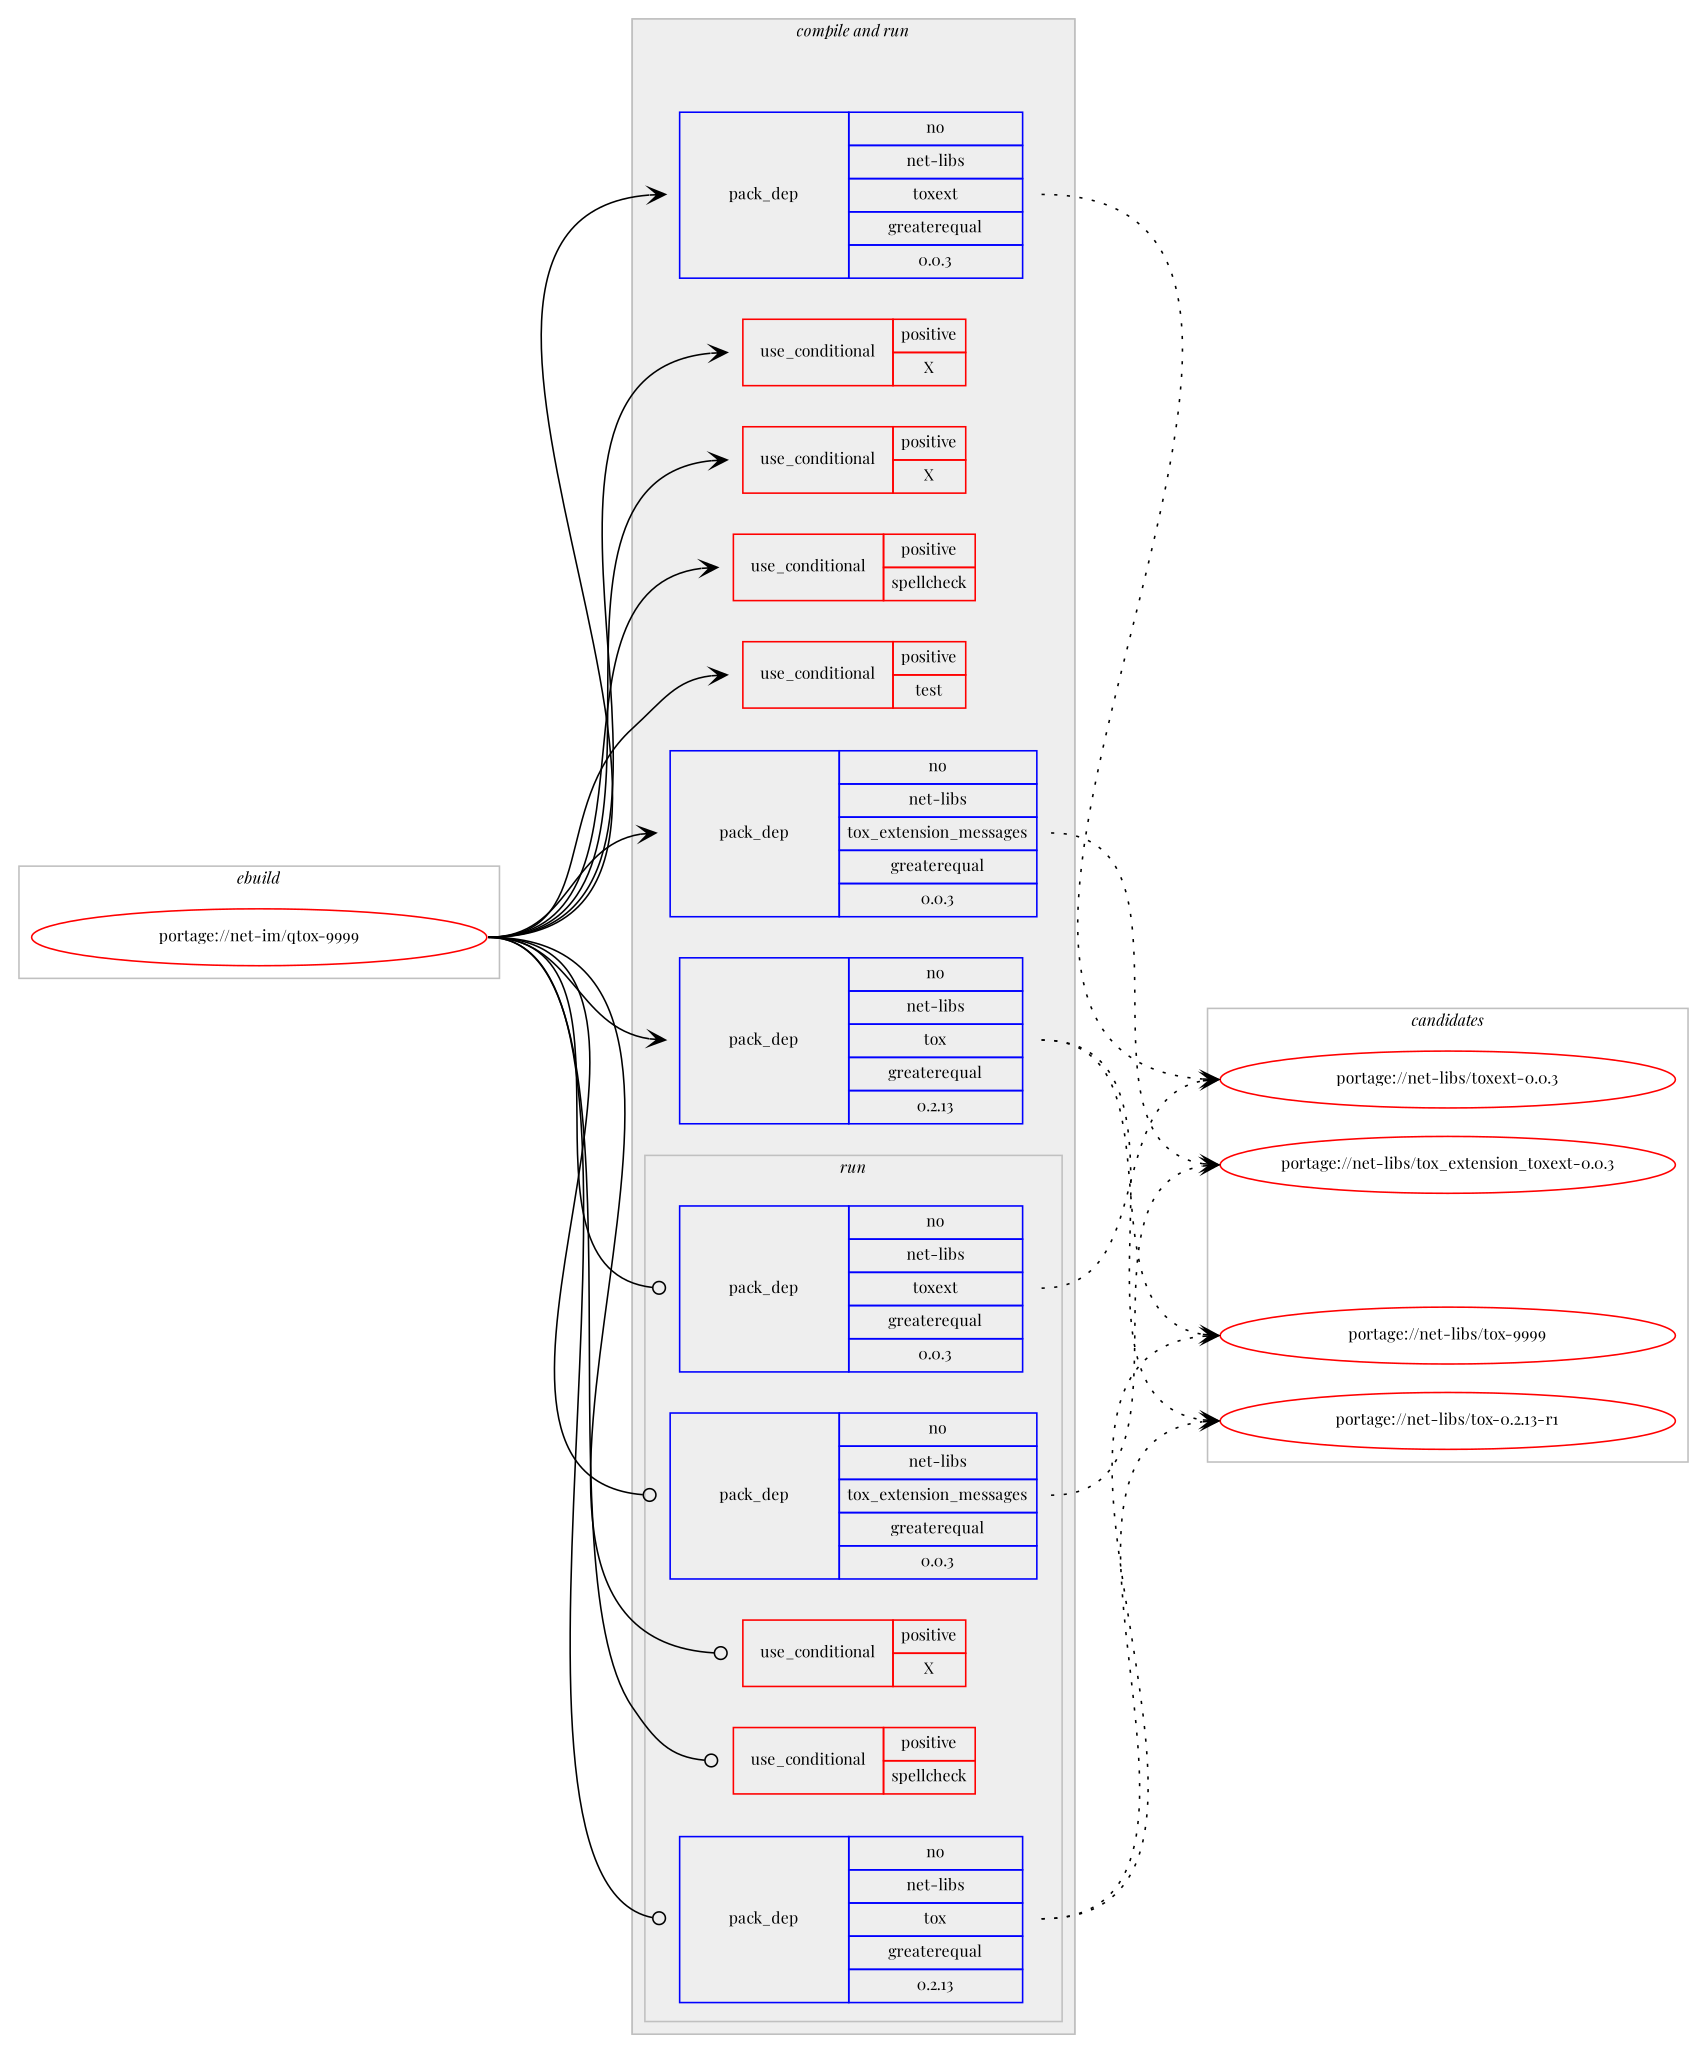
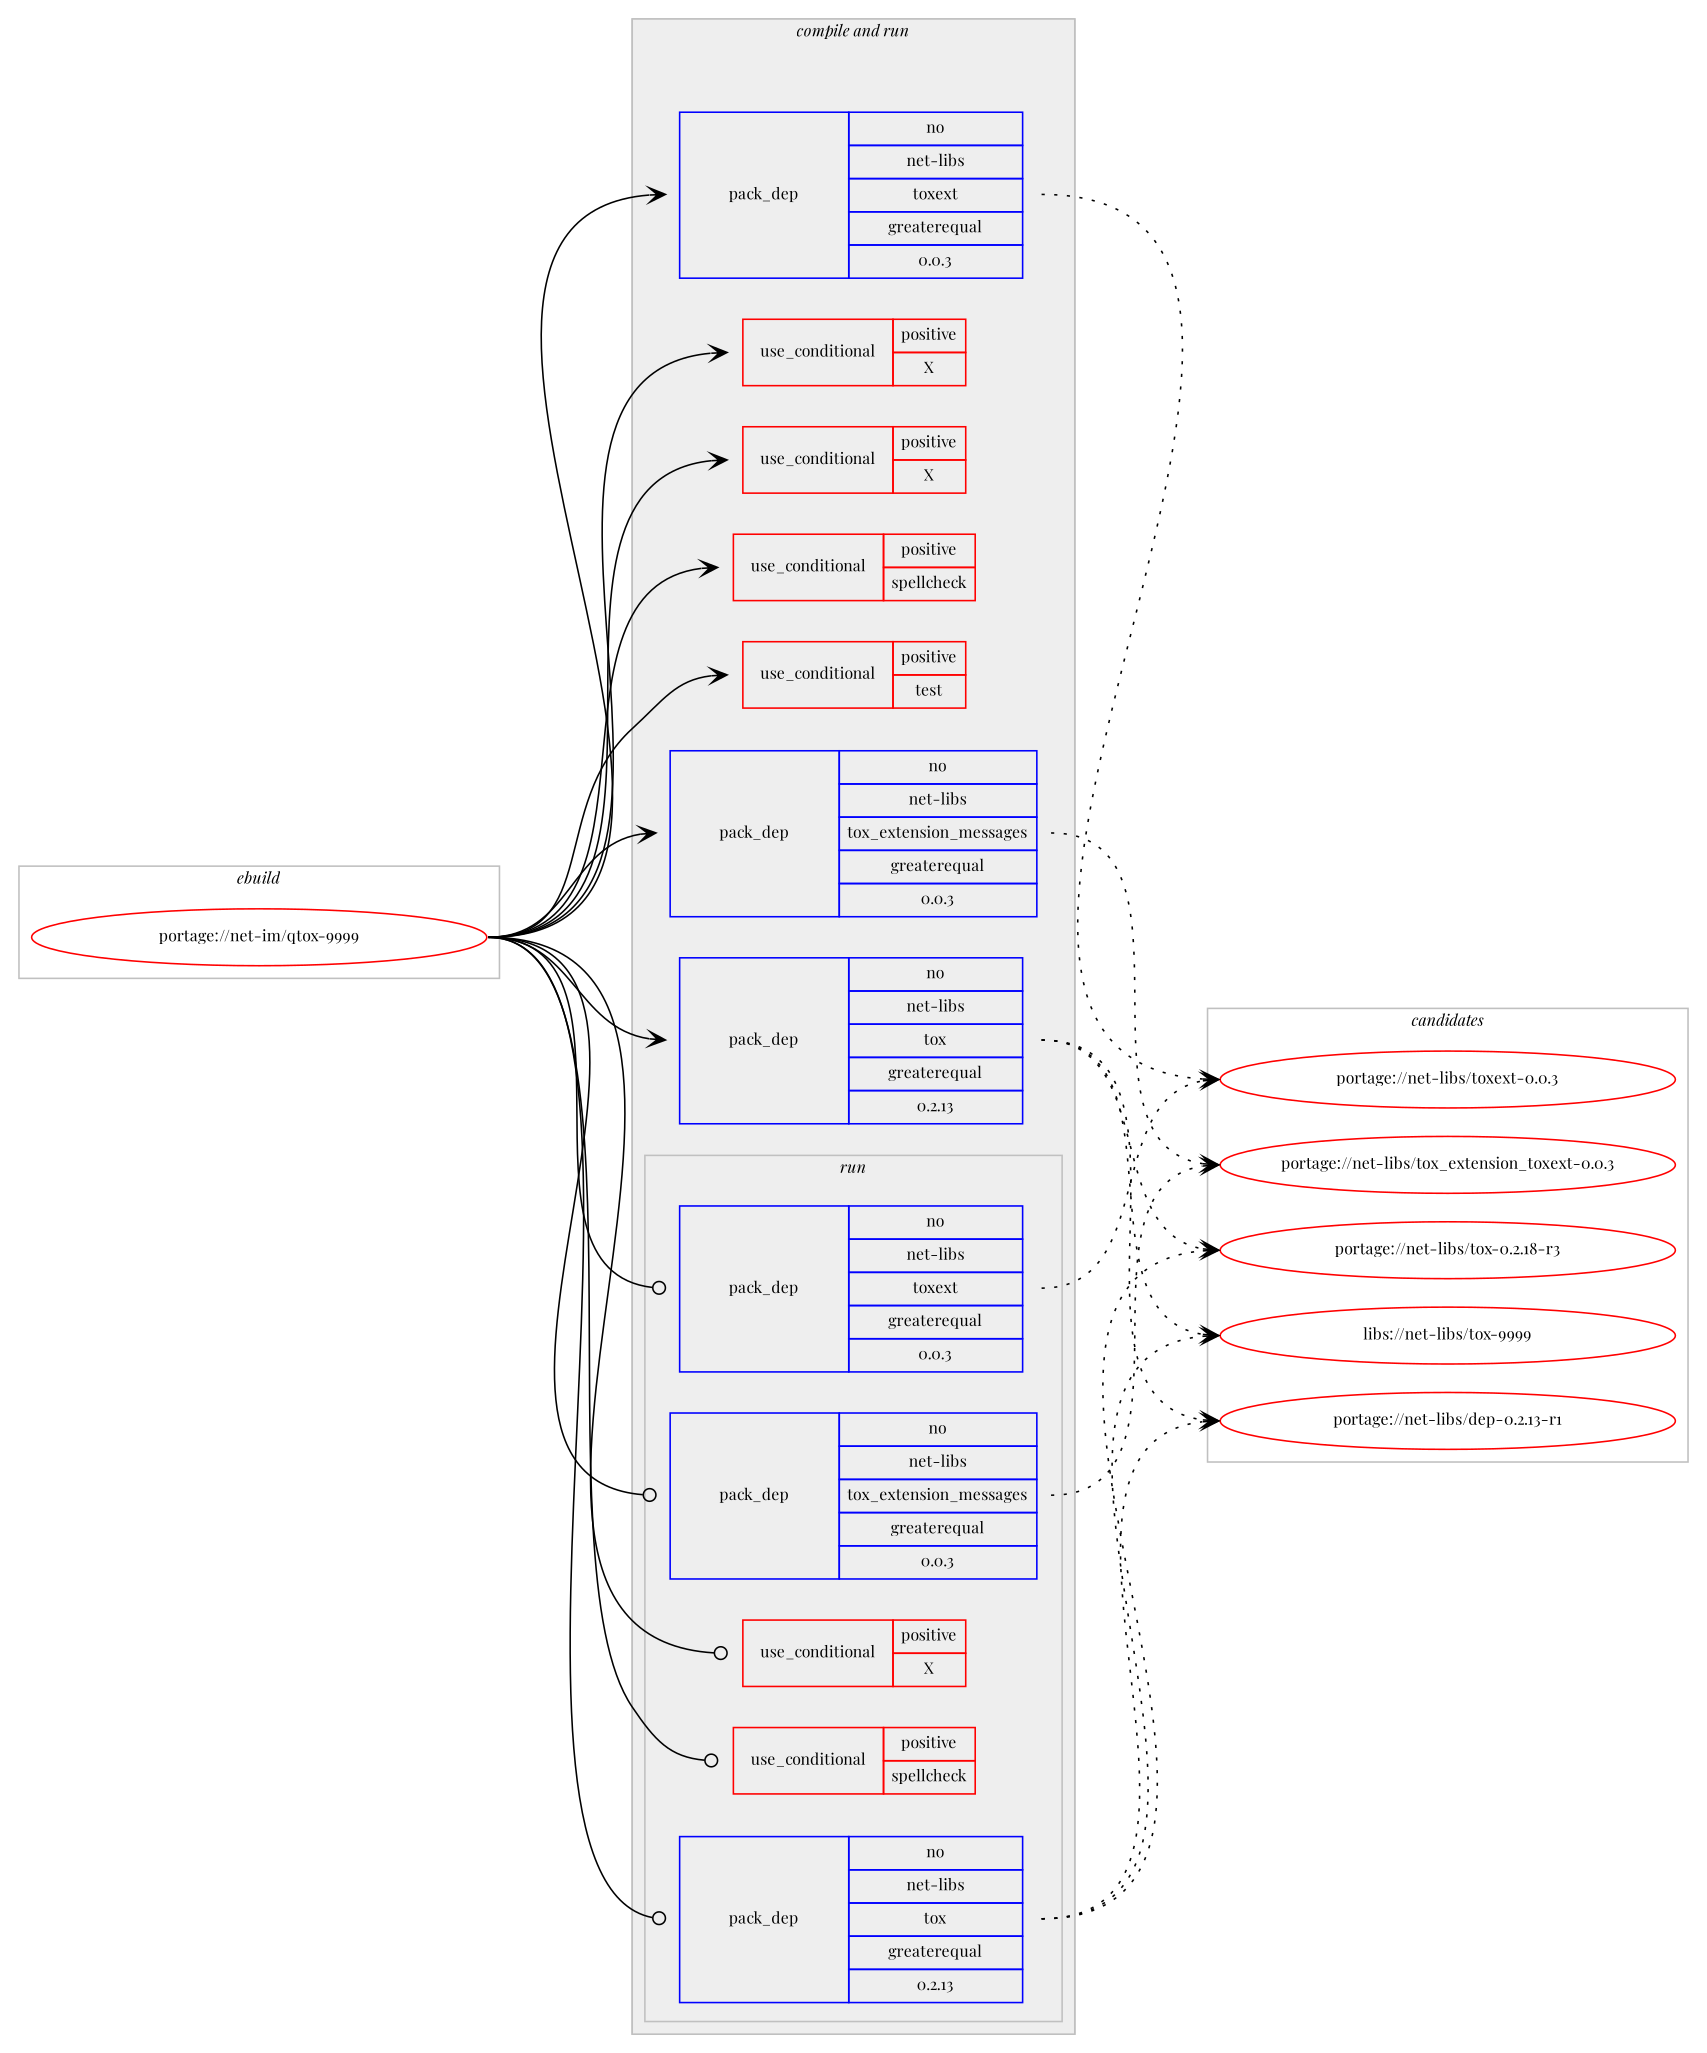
node "portage://net-libs/tox-0.2.18-r3": added
node "portage://net-libs/tox-9999": label "portage://net-libs/tox-9999" -> "libs://net-libs/tox-9999"
node "portage://net-libs/tox-0.2.13-r1": label "portage://net-libs/tox-0.2.13-r1" -> "portage://net-libs/dep-0.2.13-r1"
